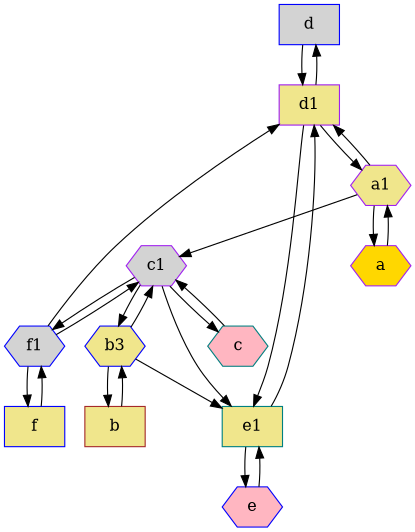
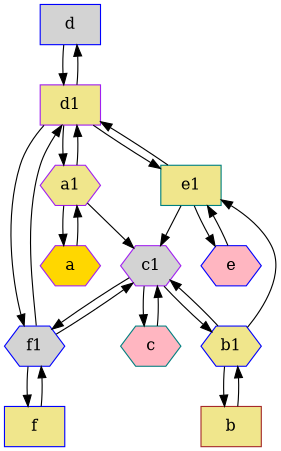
edge "d1" -> "f1": added
node "b3": label "b3" -> "b1"
edge "c1" -> "e1": reversed
